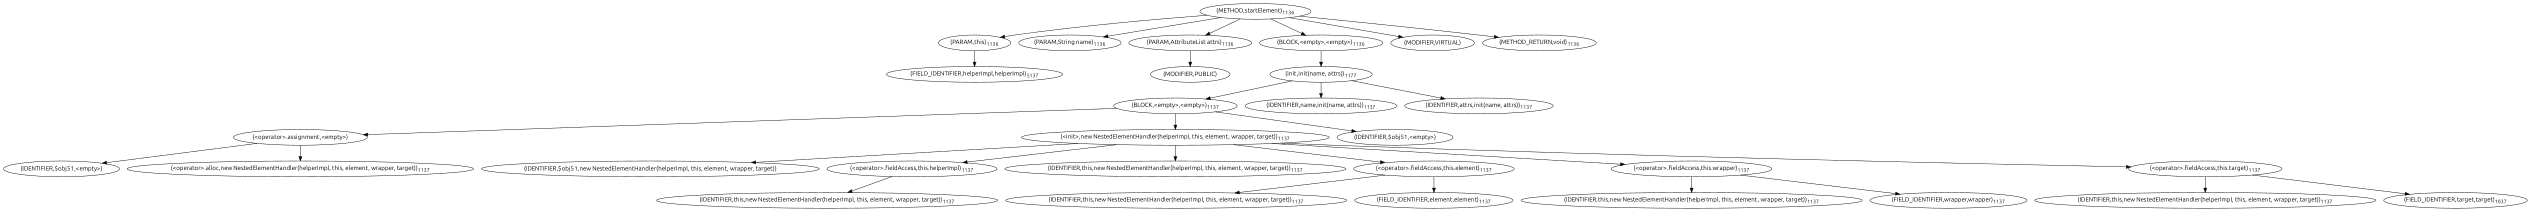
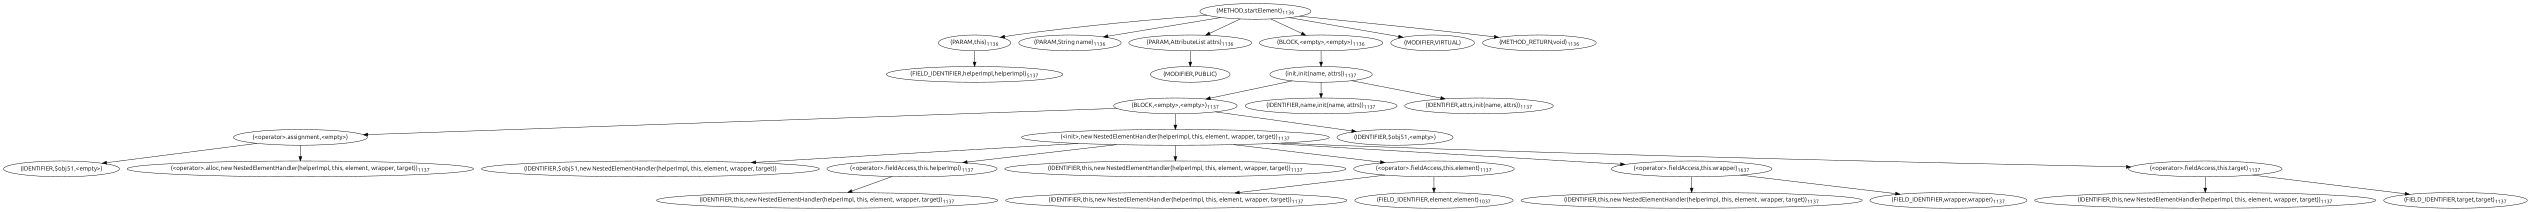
node "(init,init(name, attrs))": text "1177" -> "1137"
node "(<operator>.fieldAccess,this.wrapper)": text "1137" -> "1637"
node "(FIELD_IDENTIFIER,element,element)": text "1137" -> "1037"
node "(FIELD_IDENTIFIER,target,target)": text "1037" -> "1137"
